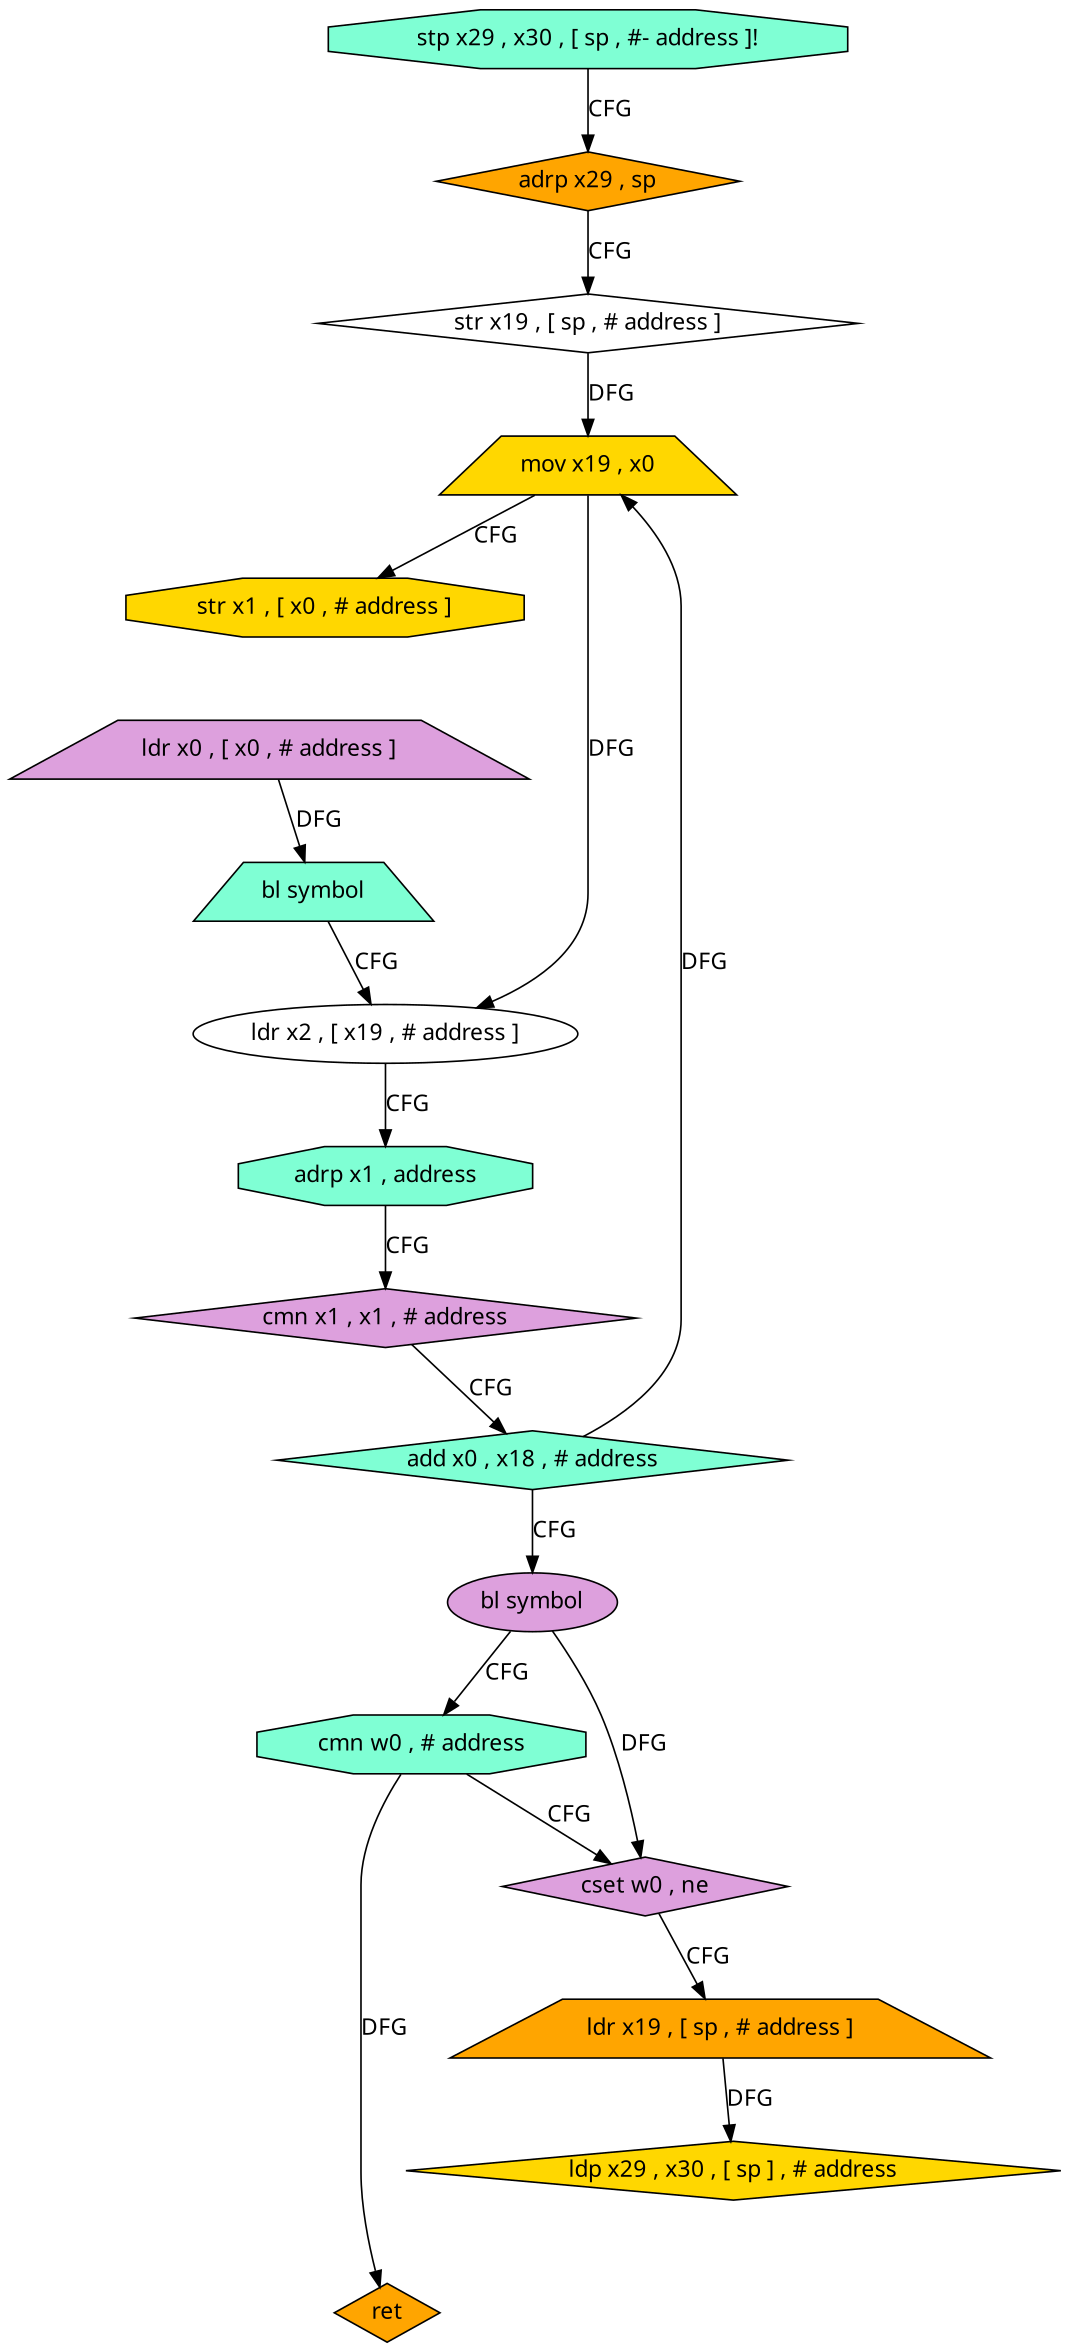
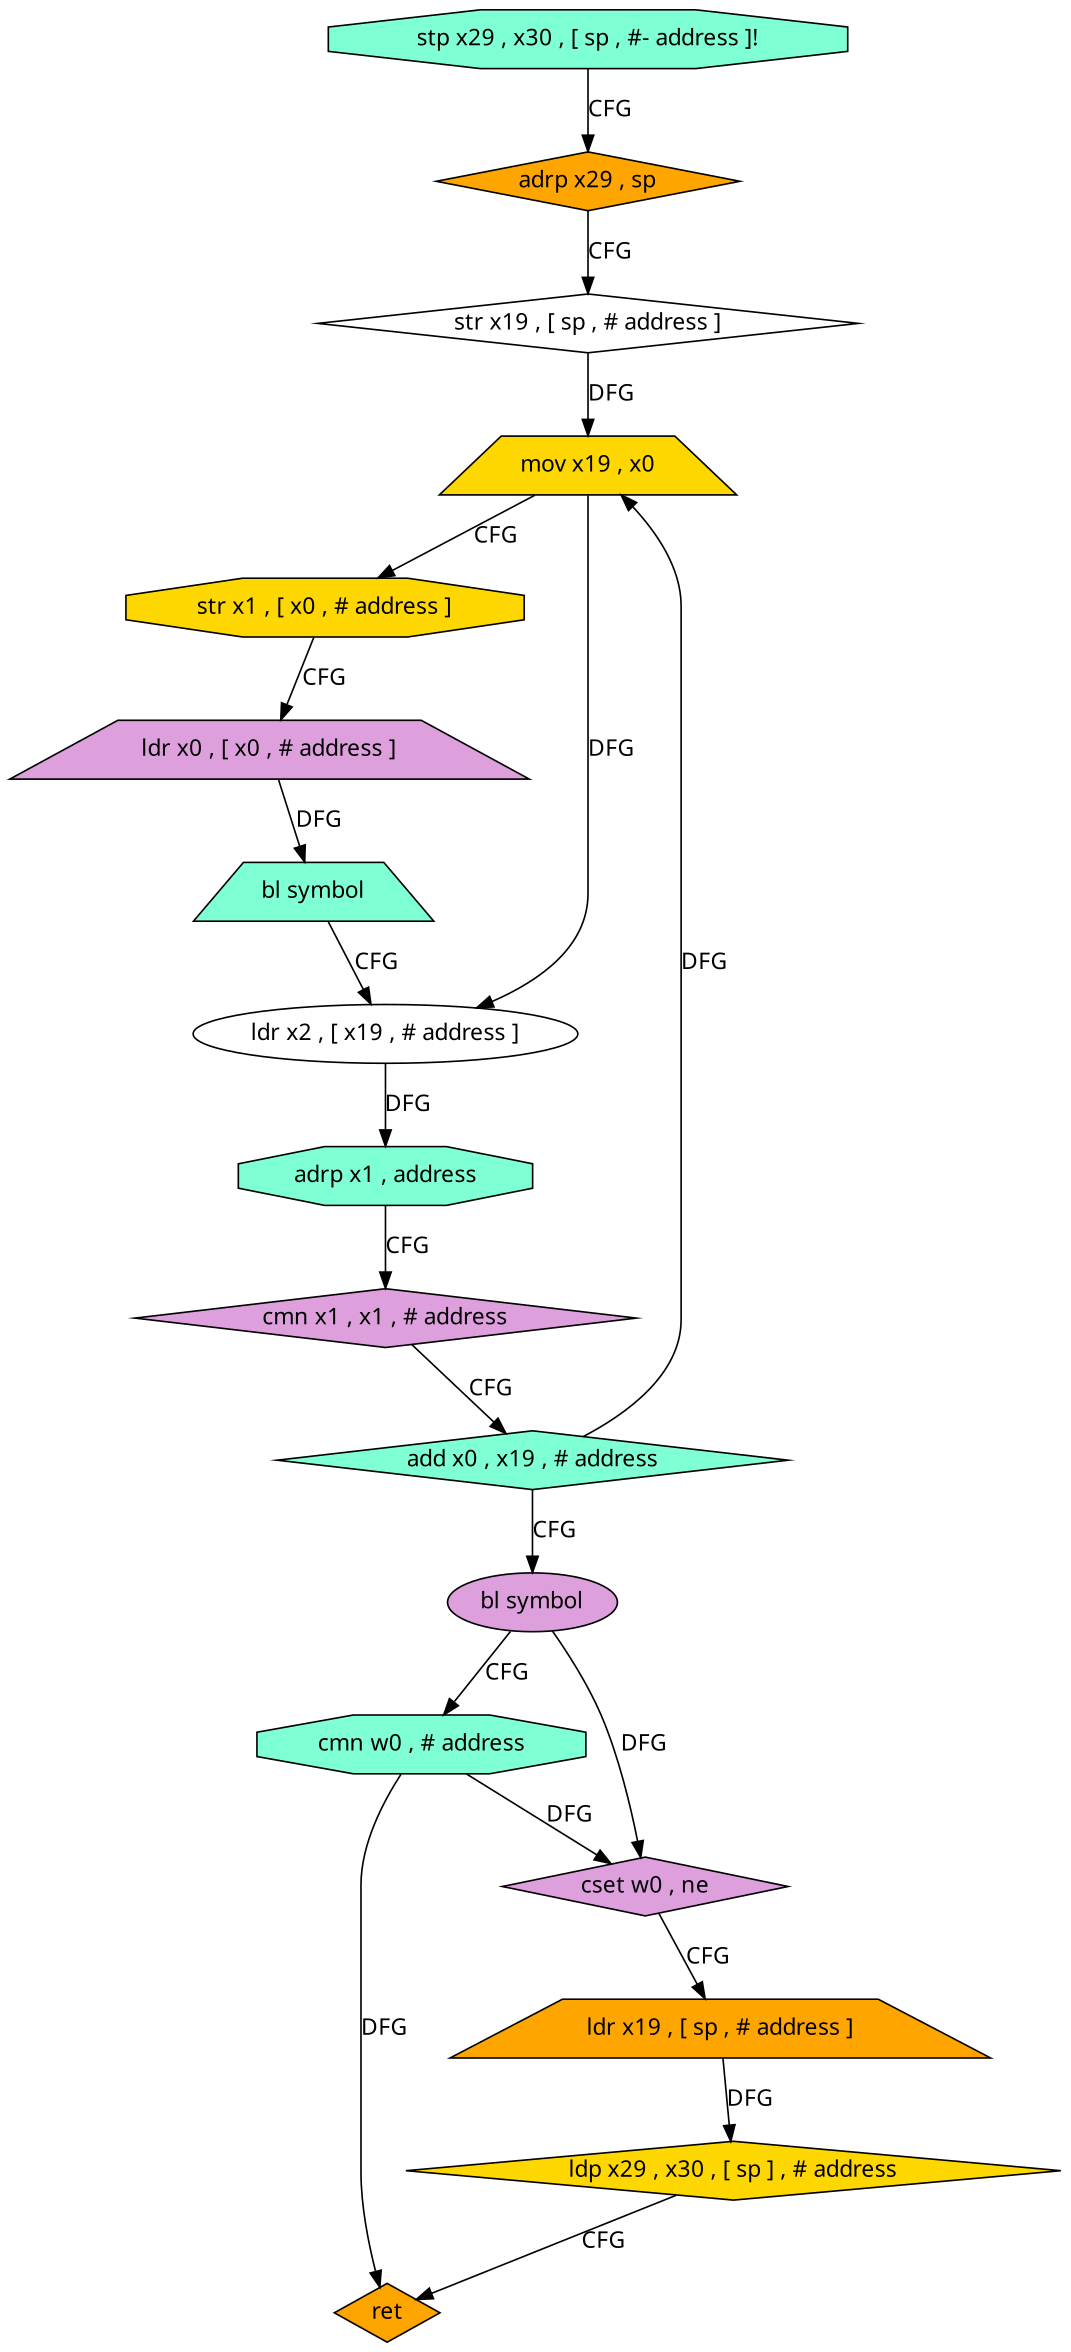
edge "str x1 , [ x0 , # address ]" -> "ldr x0 , [ x0 , # address ]": added, label "CFG"
edge "ldr x2 , [ x19 , # address ]" -> "adrp x1 , address": label "CFG" -> "DFG"
node "add x0 , x18 , # address": label "add x0 , x18 , # address" -> "add x0 , x19 , # address"
edge "cmn w0 , # address" -> "cset w0 , ne": label "CFG" -> "DFG"
edge "ldp x29 , x30 , [ sp ] , # address" -> "ret": added, label "CFG"
